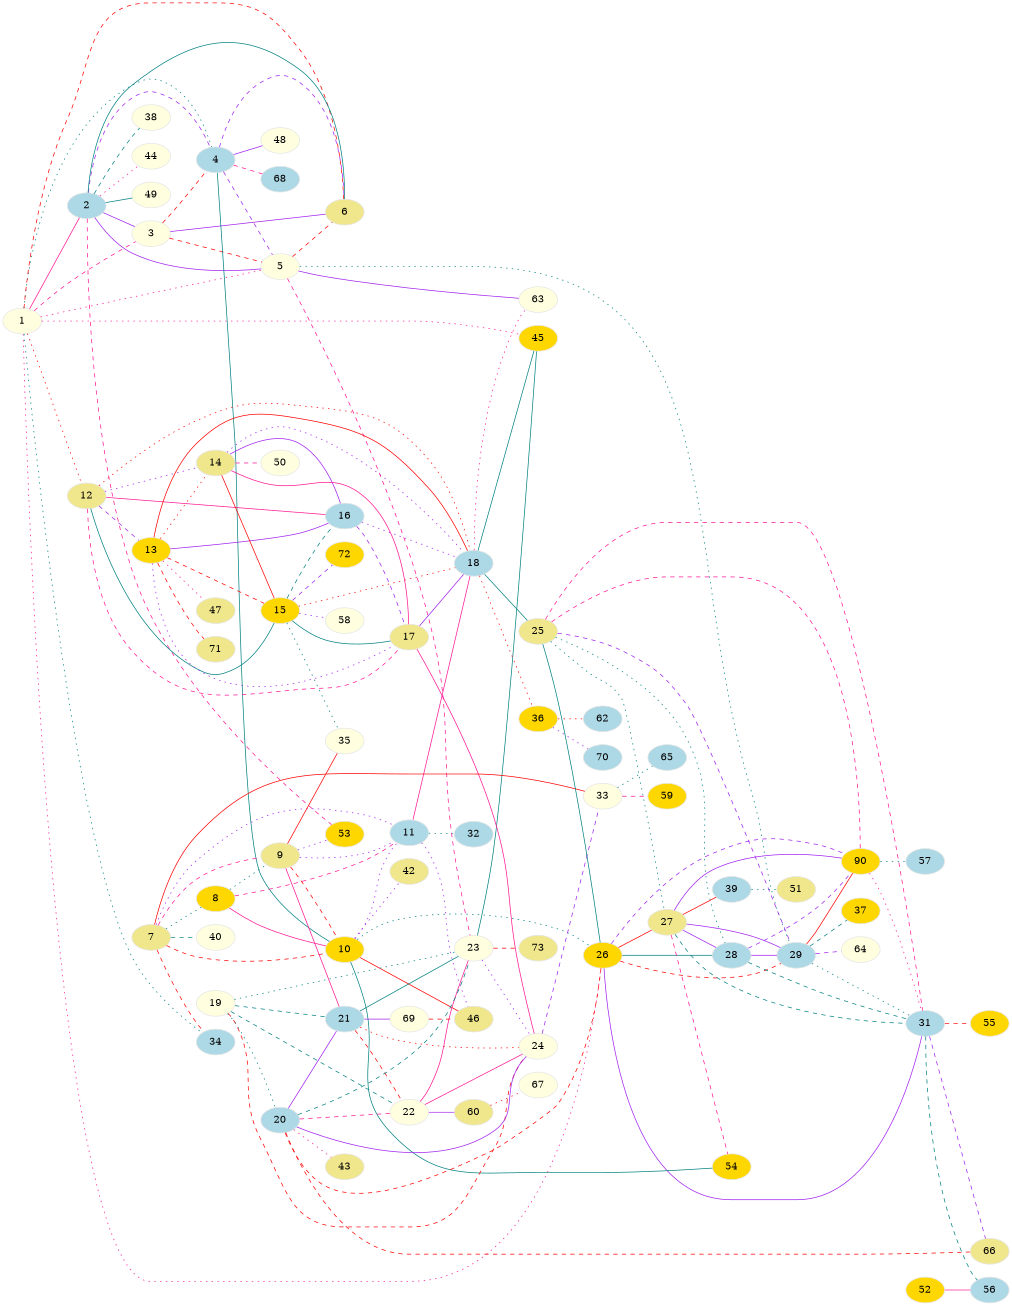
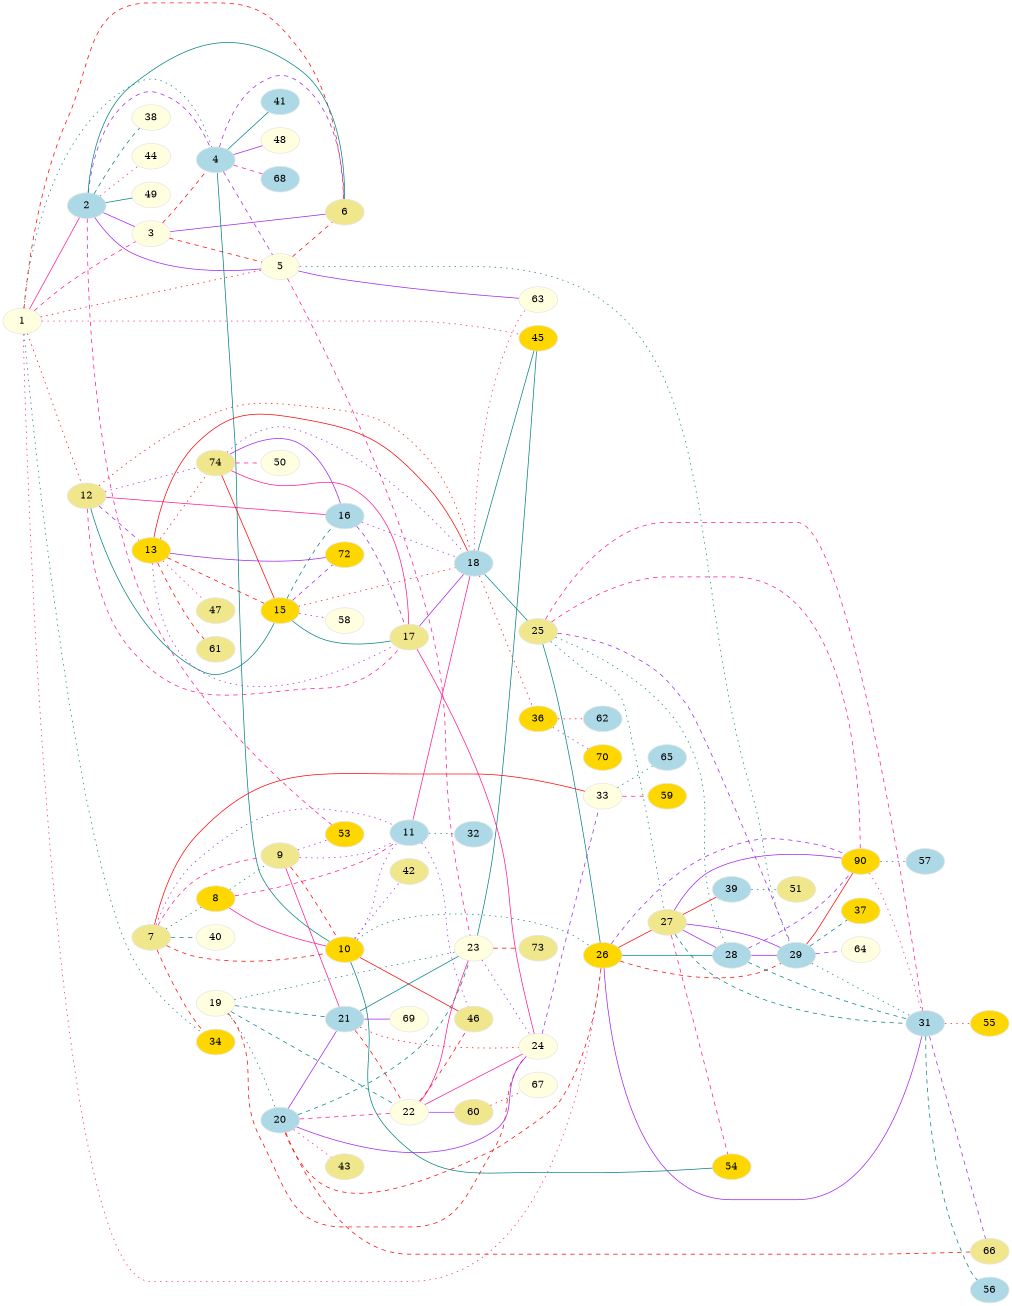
node "41": added
edge "5" -- "1": color deeppink -> red
node "14": label "14" -> "74"
edge "16" -- "13": now "72" -- "13"
node "71": label "71" -> "61"
node "35": removed
node "70": fillcolor lightblue -> gold
edge "69" -- "46": now "22" -- "46"
edge "31" -- "55": style dashed -> dotted
node "34": fillcolor lightblue -> gold
node "52": removed
